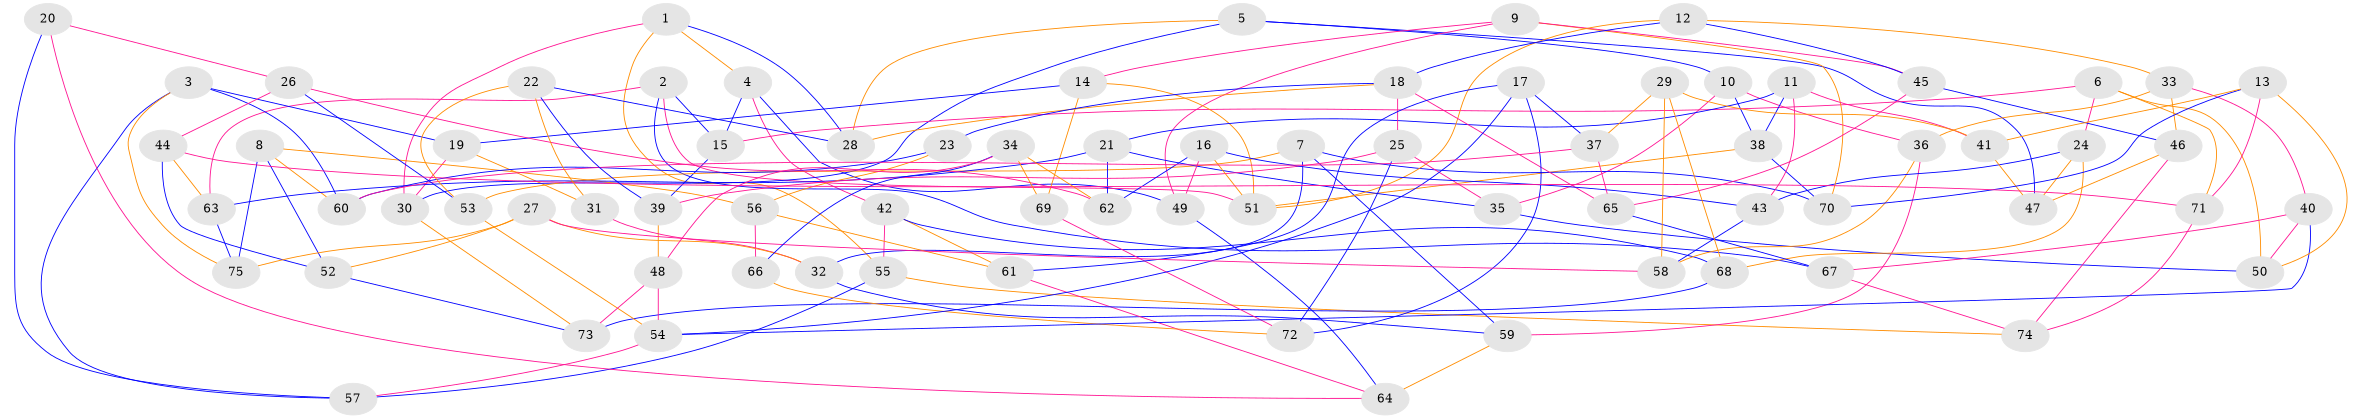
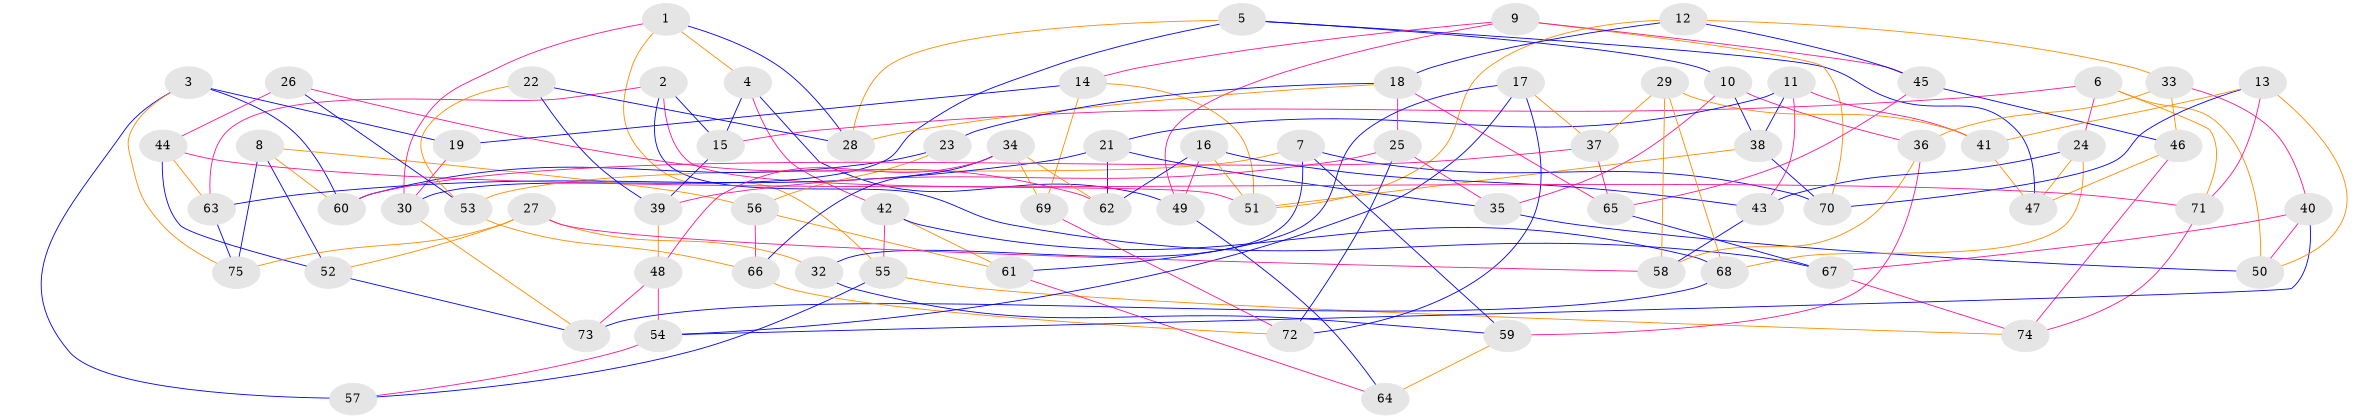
node "20": removed
edge "17" -- "37": color blue -> darkorange
node "31": removed
edge "53" -- "54": now "53" -- "66"
